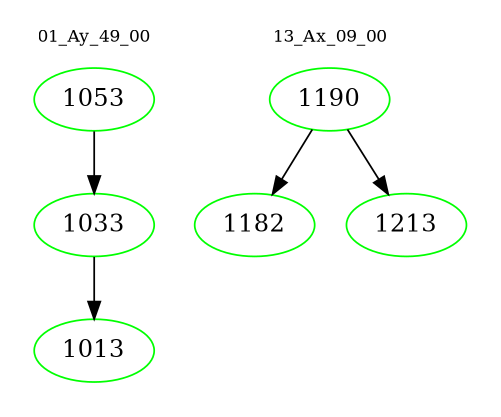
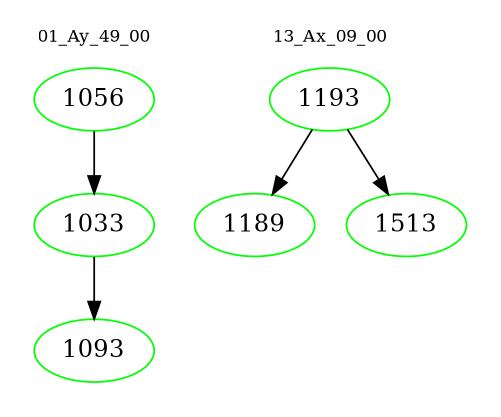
node "1053": label "1053" -> "1056"
node "1190": label "1190" -> "1193"
node "1182": label "1182" -> "1189"
node "1213": label "1213" -> "1513"
node "1013": label "1013" -> "1093"
